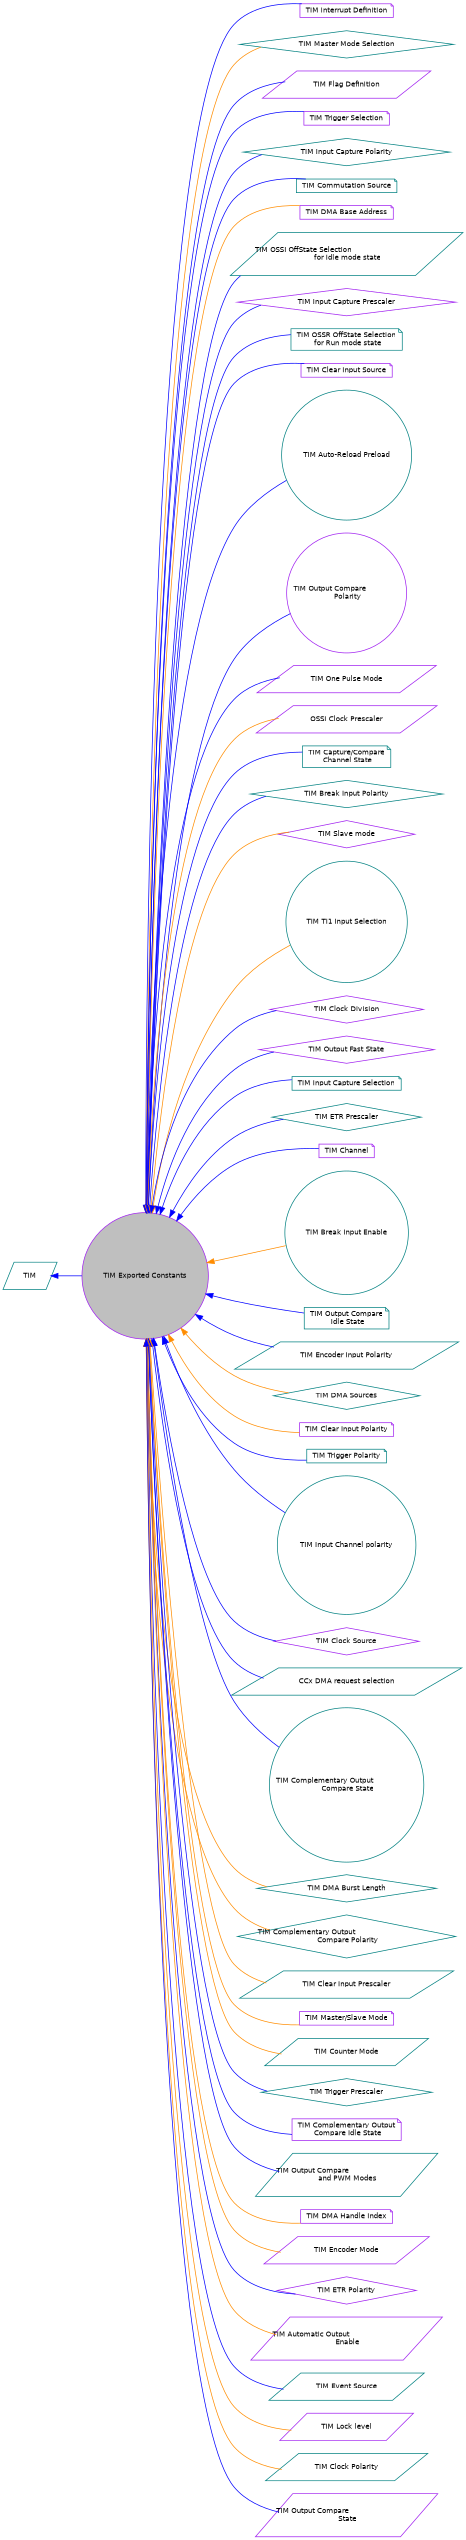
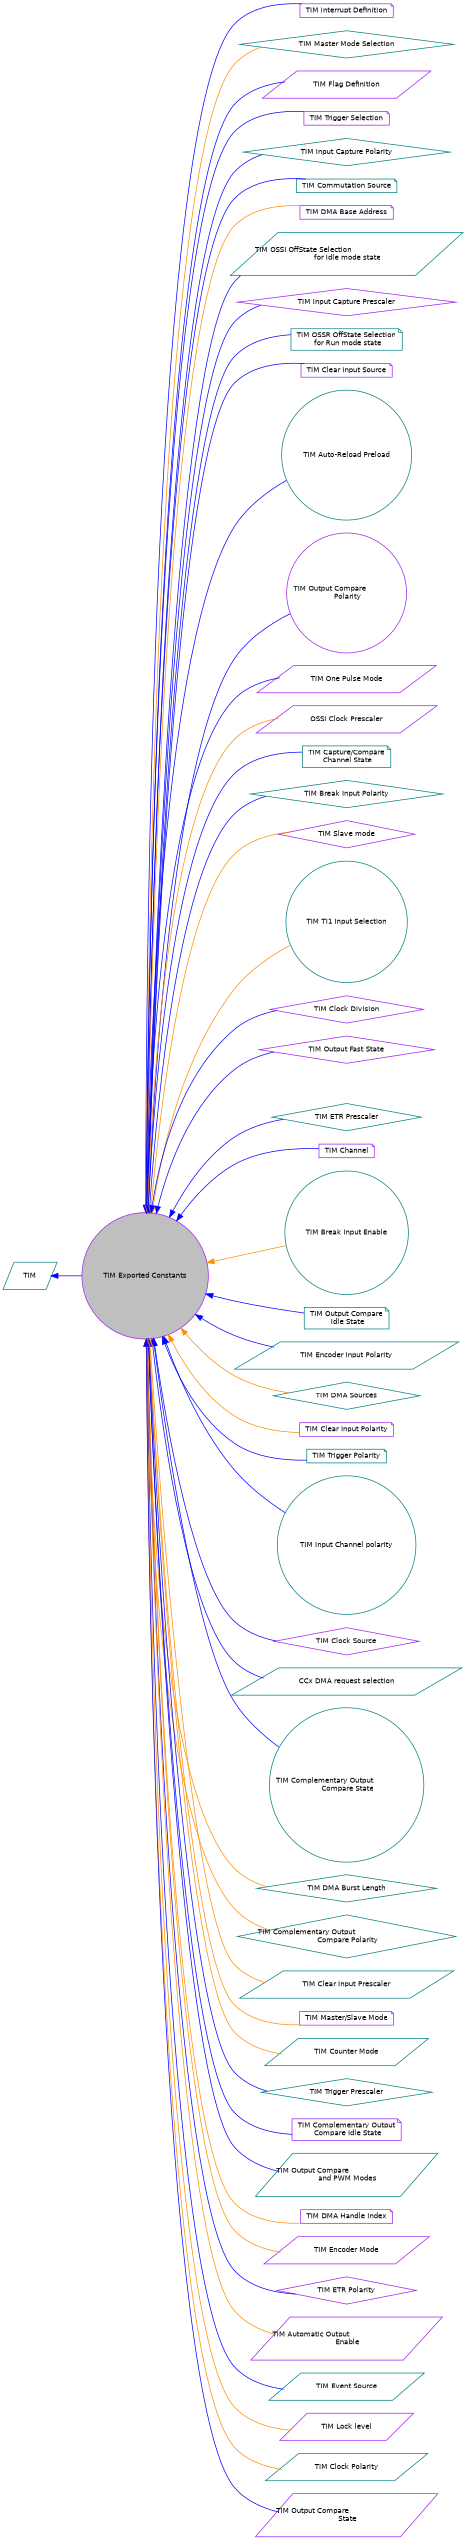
node "TIM Input Capture Selection": removed
